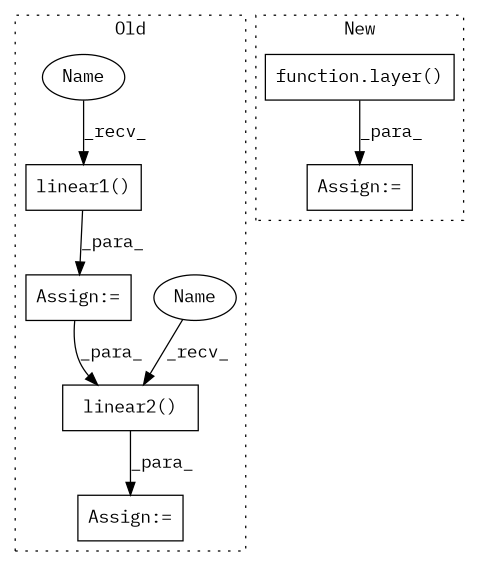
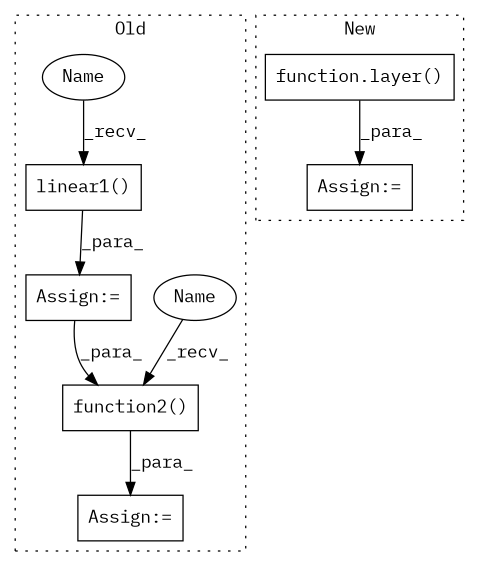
node "linear2()": label "linear2()" -> "function2()"
